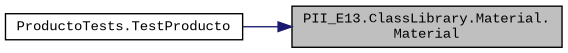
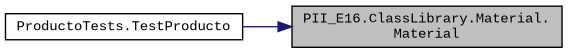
node "PII_E13.ClassLibrary.Material. Material": label "PII_E13.ClassLibrary.Material. Material" -> "PII_E16.ClassLibrary.Material. Material"
